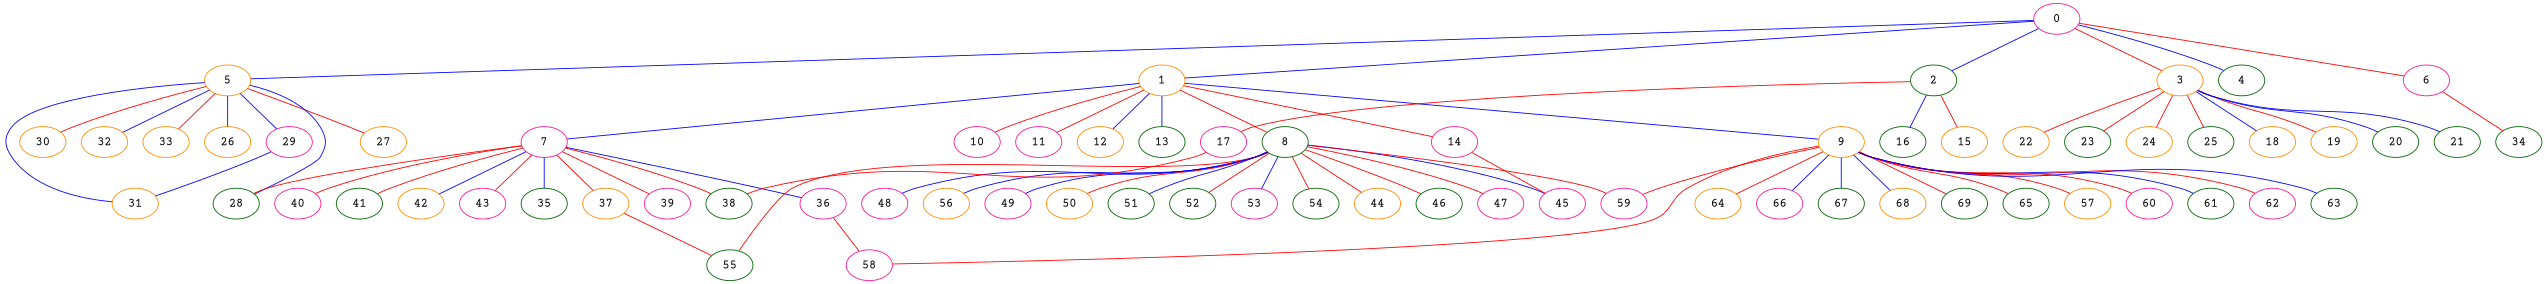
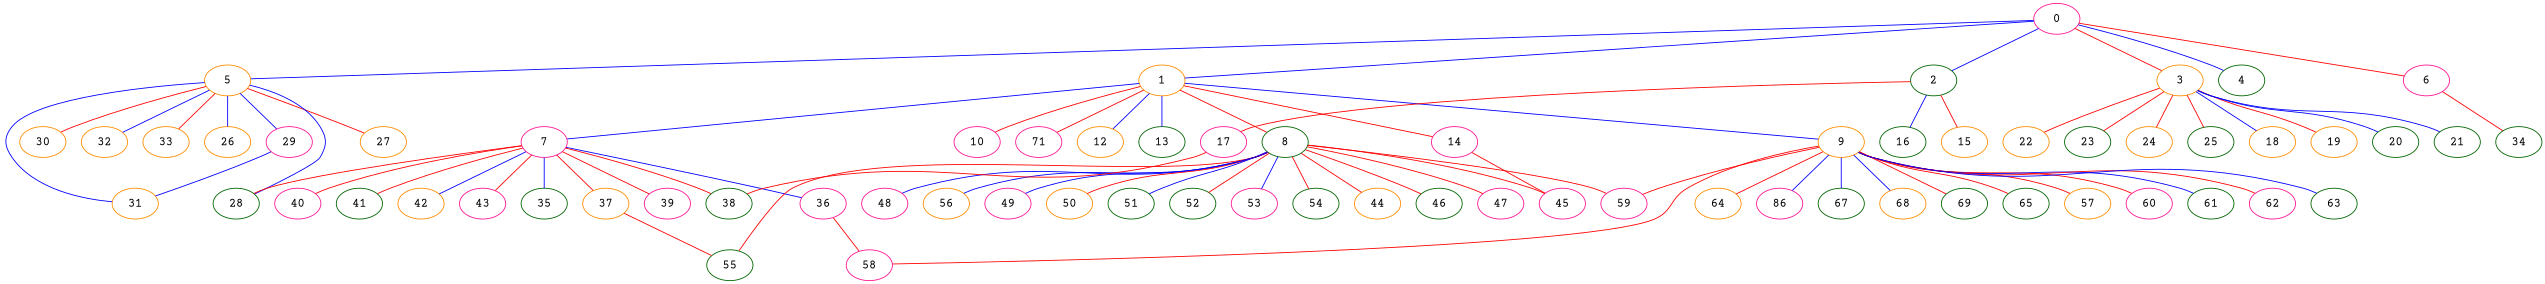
node "11": label "11" -> "71"
edge "8" -- "45": color blue -> red
node "66": label "66" -> "86"
